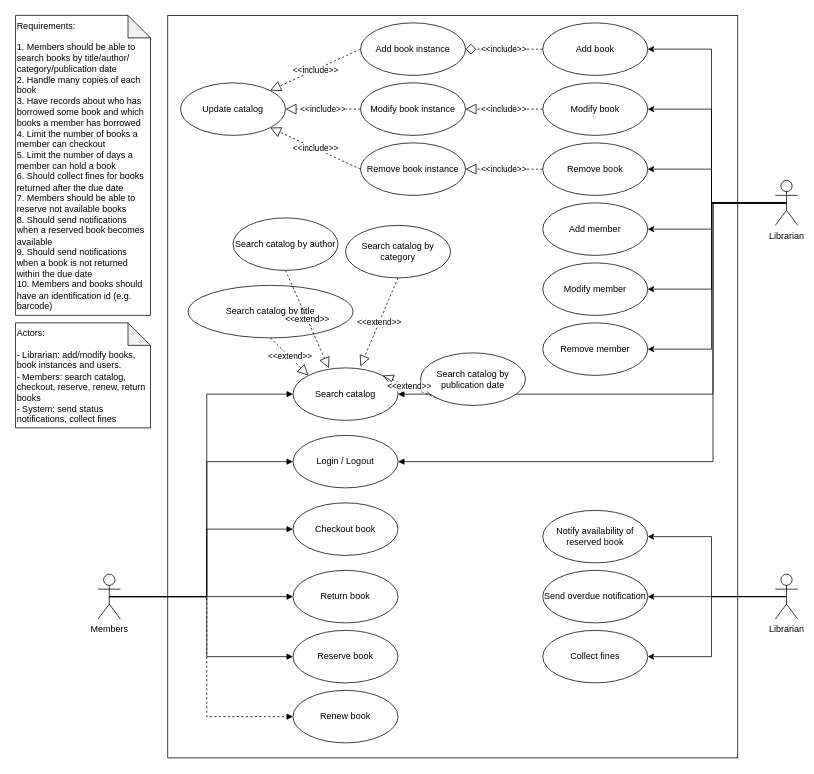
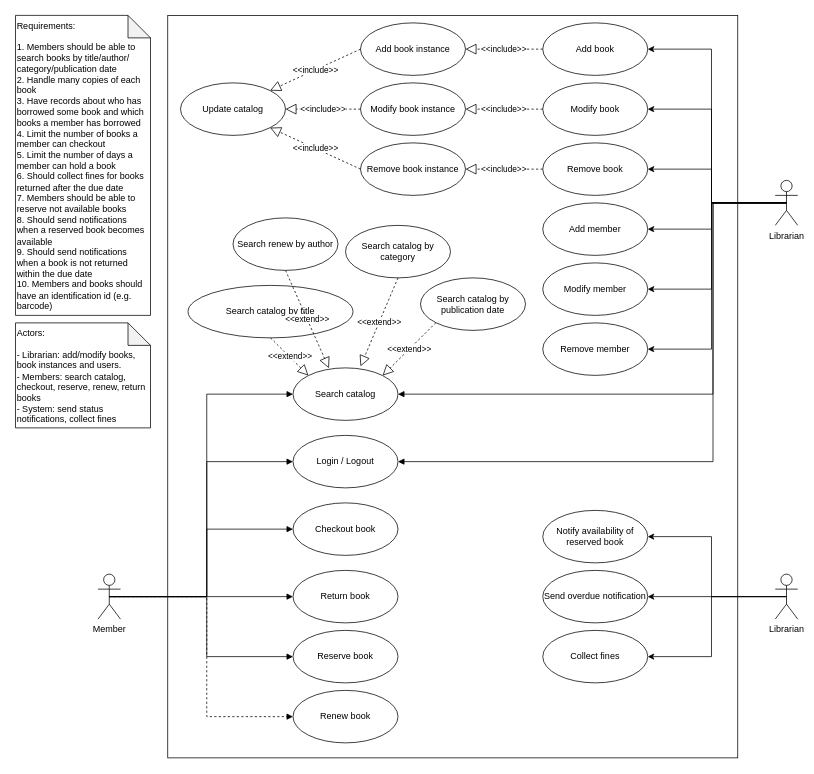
edge "Add book" -> "Add book instance": arrowhead diamond -> block
node "Search catalog by author": label "Search catalog by author" -> "Search renew by author"
node "Search catalog by publication date": moved (473, 379) -> (473, 304)
node "Members": label "Members" -> "Member"
